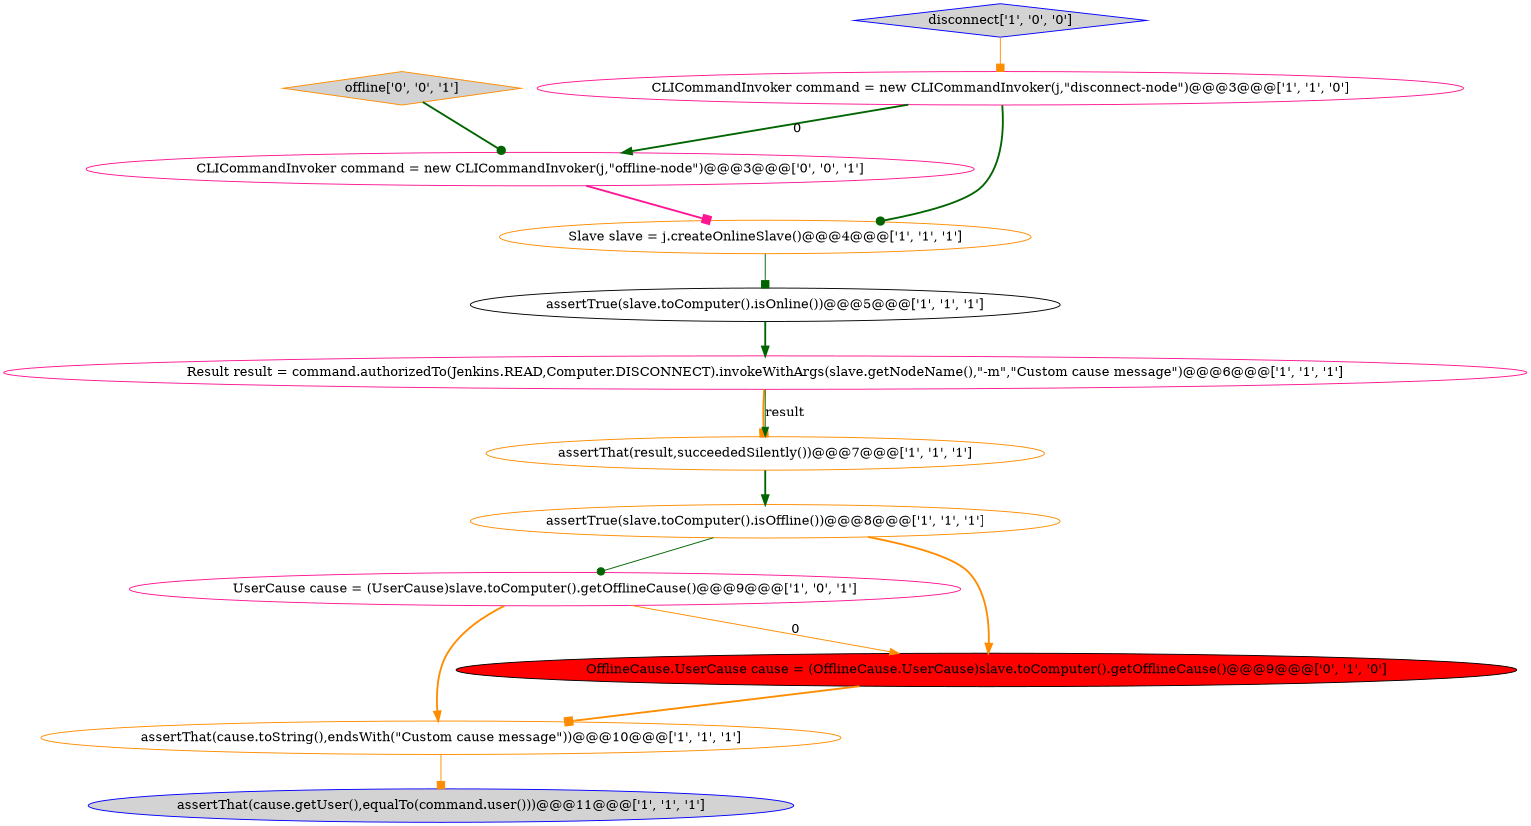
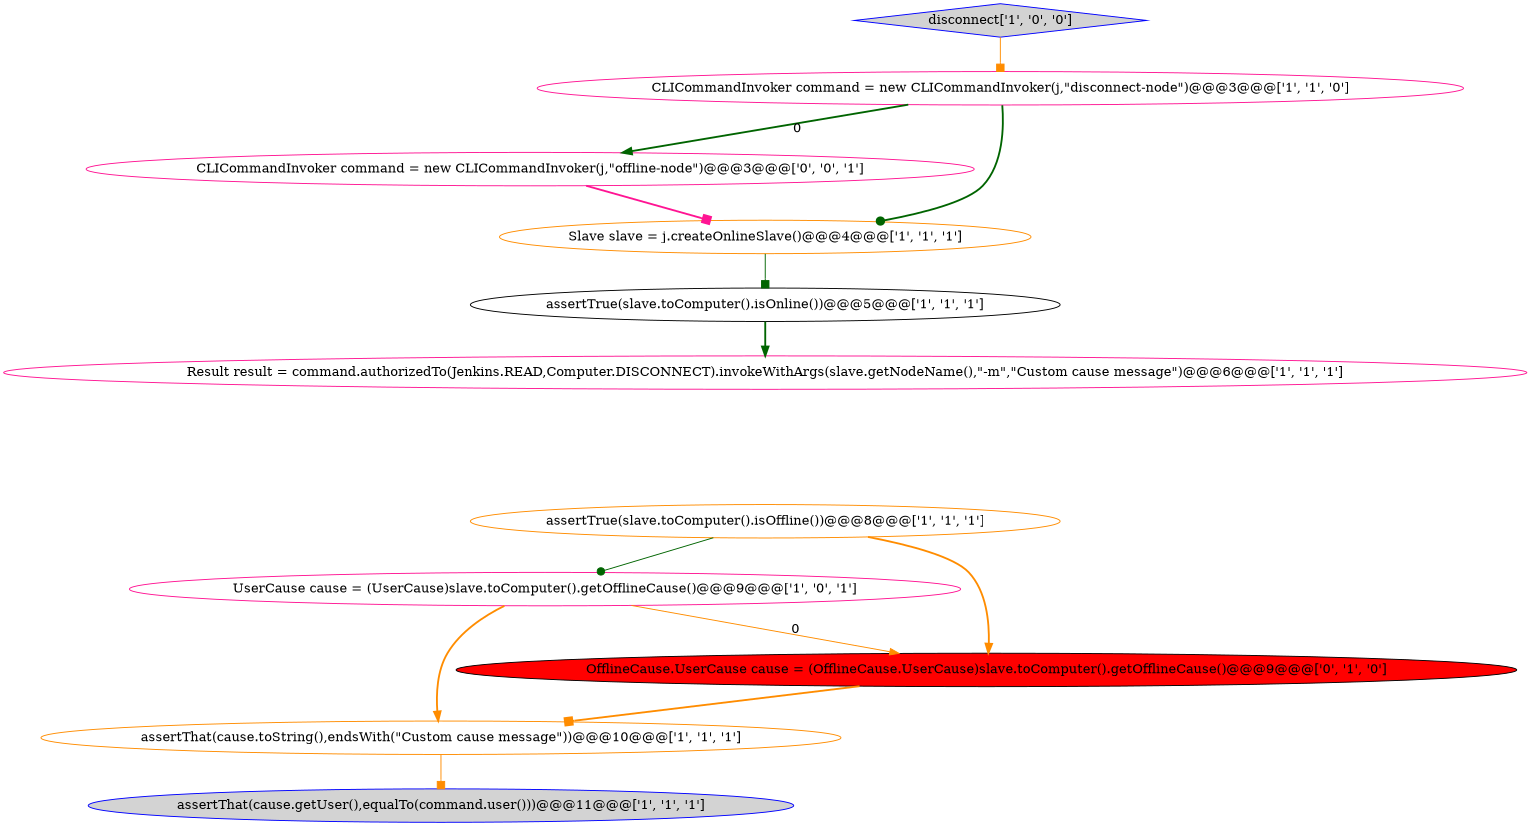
node "offline['0', '0', '1']": removed
node "assertThat(result,succeededSilently())@@@7@@@['1', '1', '1']": removed
